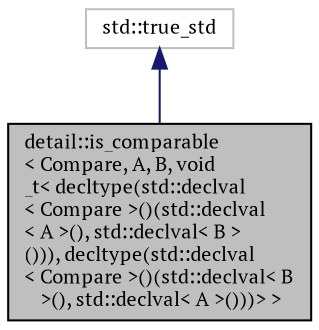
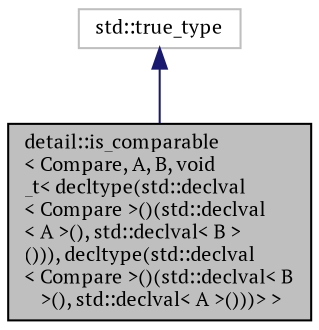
node "std::true_std": label "std::true_std" -> "std::true_type"
